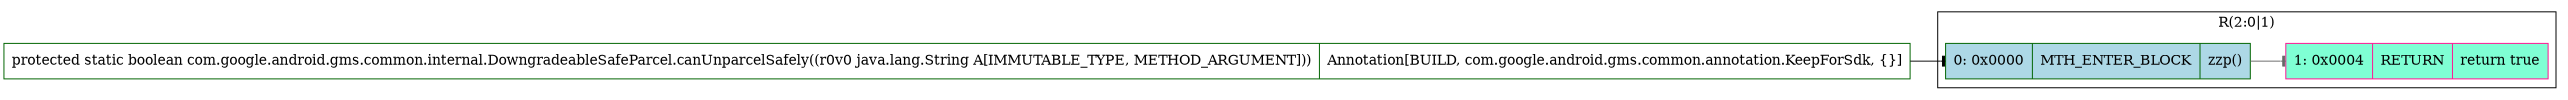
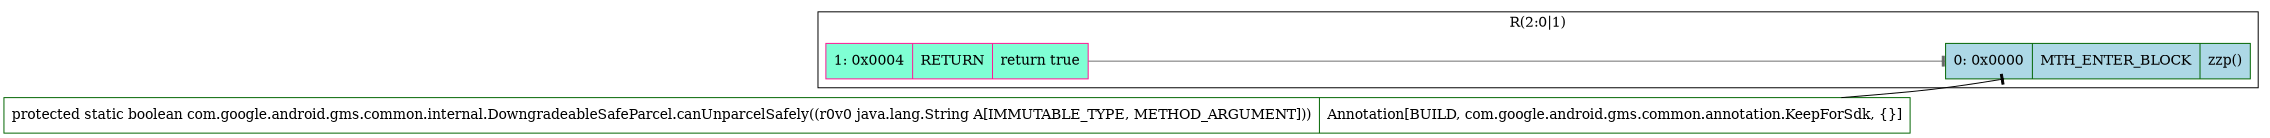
edge "0: 0x0000" -> "1: 0x0004": reversed
